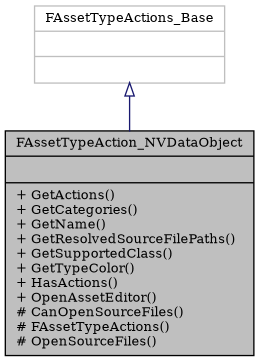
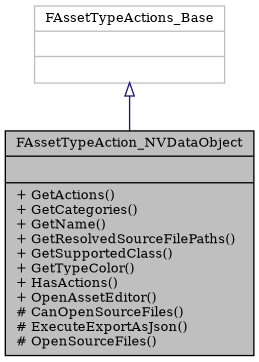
node "FAssetTypeAction_NVDataObject": text "# FAssetTypeActions()" -> "# ExecuteExportAsJson()"
